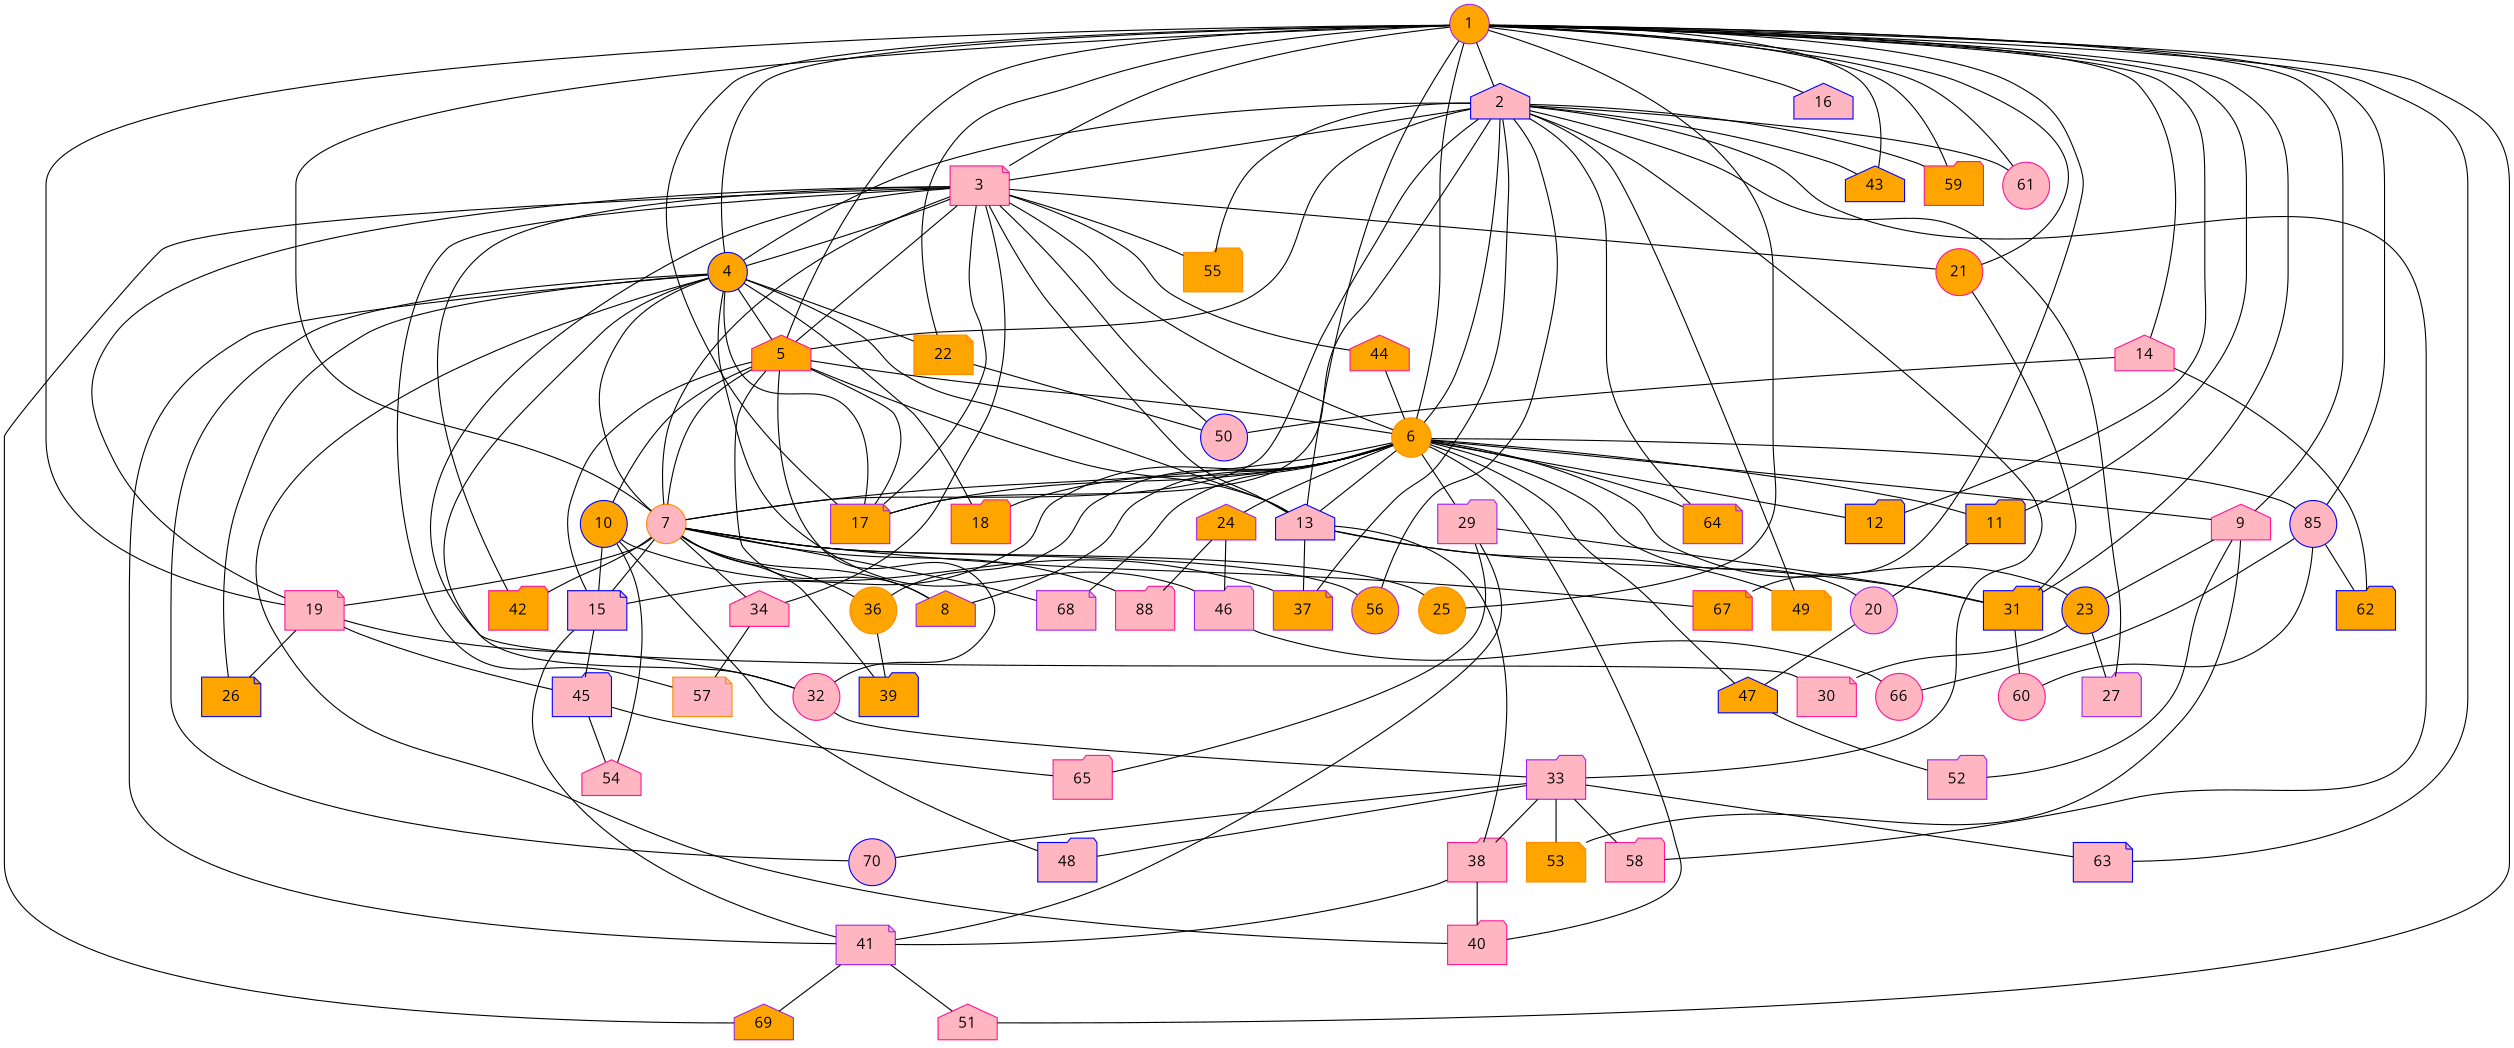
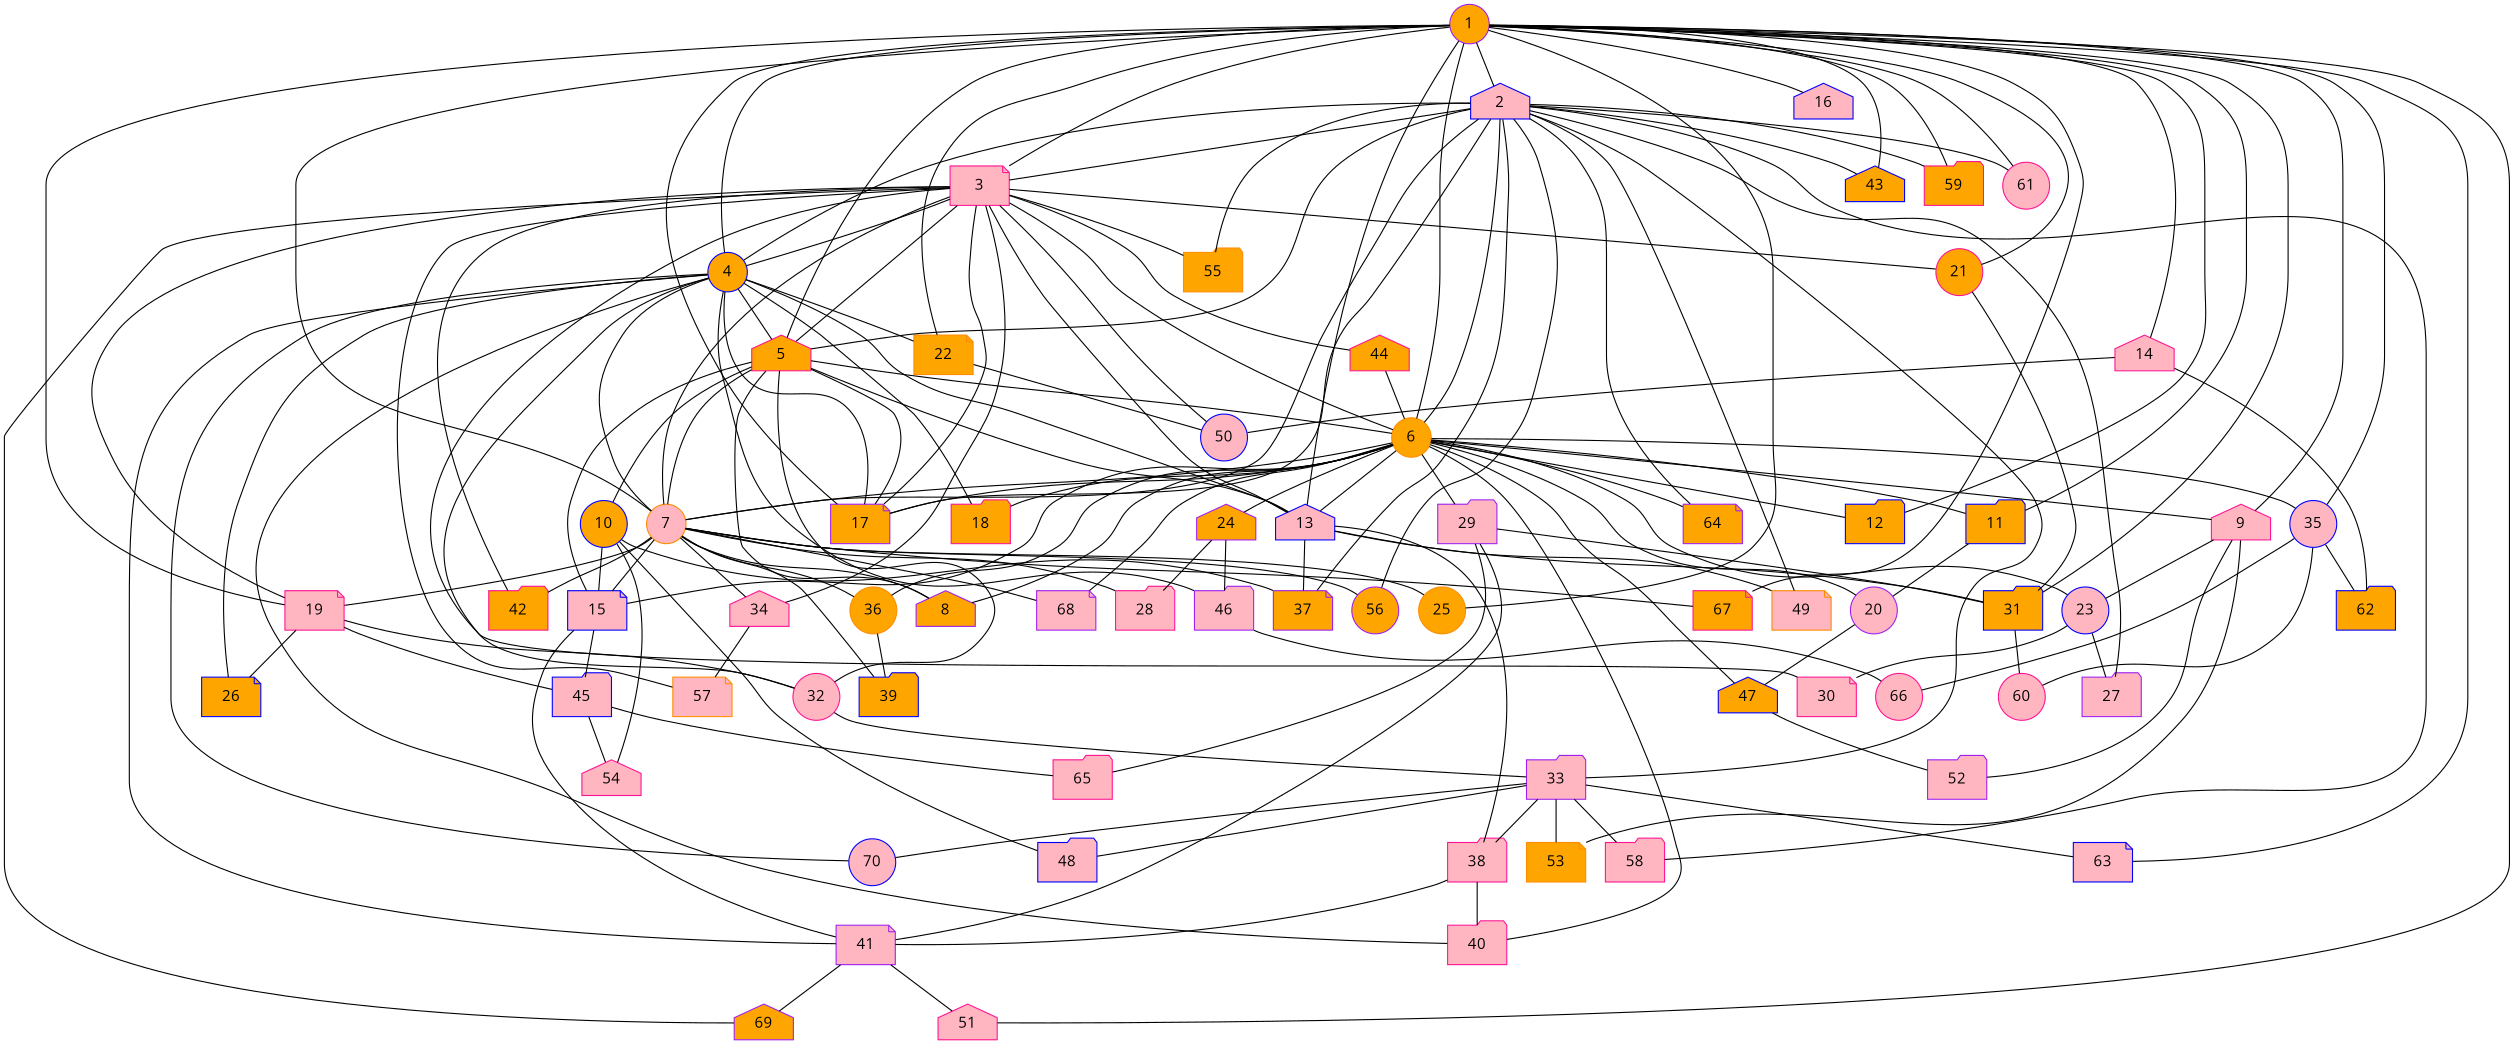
node "85": label "85" -> "35"
node "88": label "88" -> "28"
node "49": fillcolor orange -> lightpink
node "23": fillcolor orange -> lightpink
